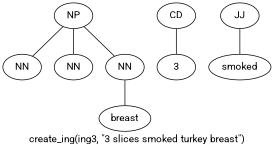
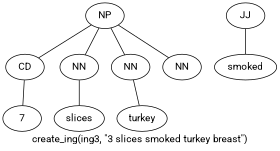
edge "NP" -- "CD": added
node "3": label "3" -> "7"
node "slices": added
node "breast": removed
node "turkey": added
